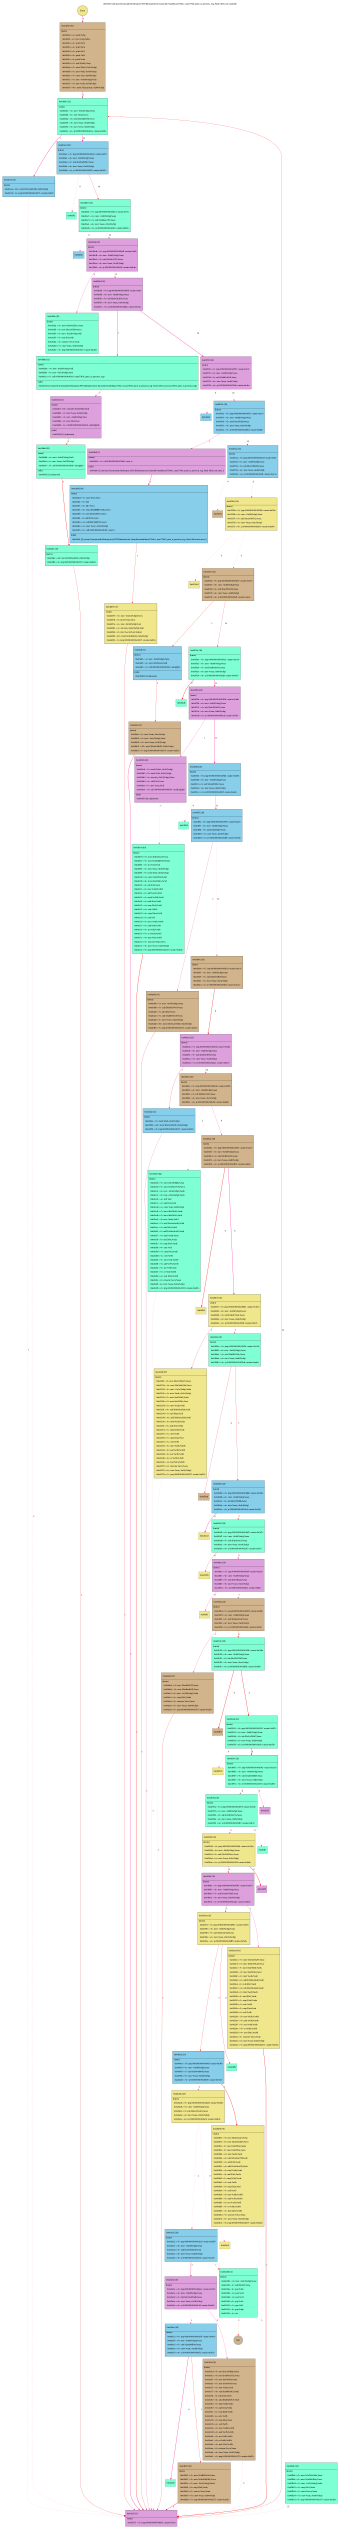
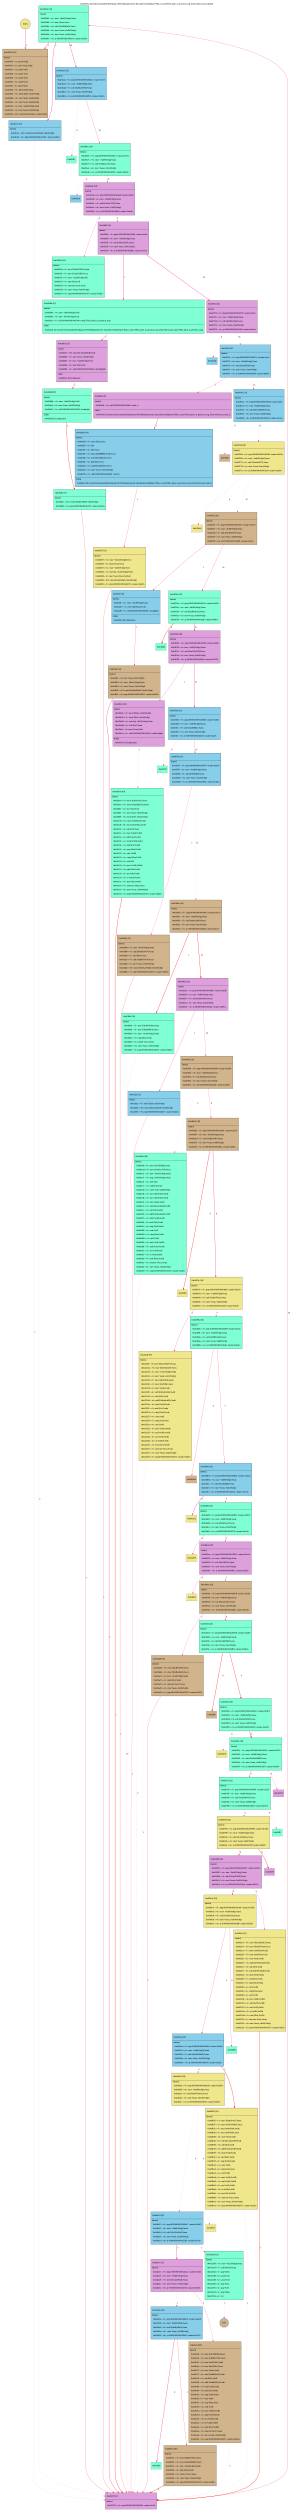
edge "0x401650 [50]" -> "0x401682 [32]": reversed
edge "0x40180e [28]" -> "0x401b16 [30]": added, label "1"
